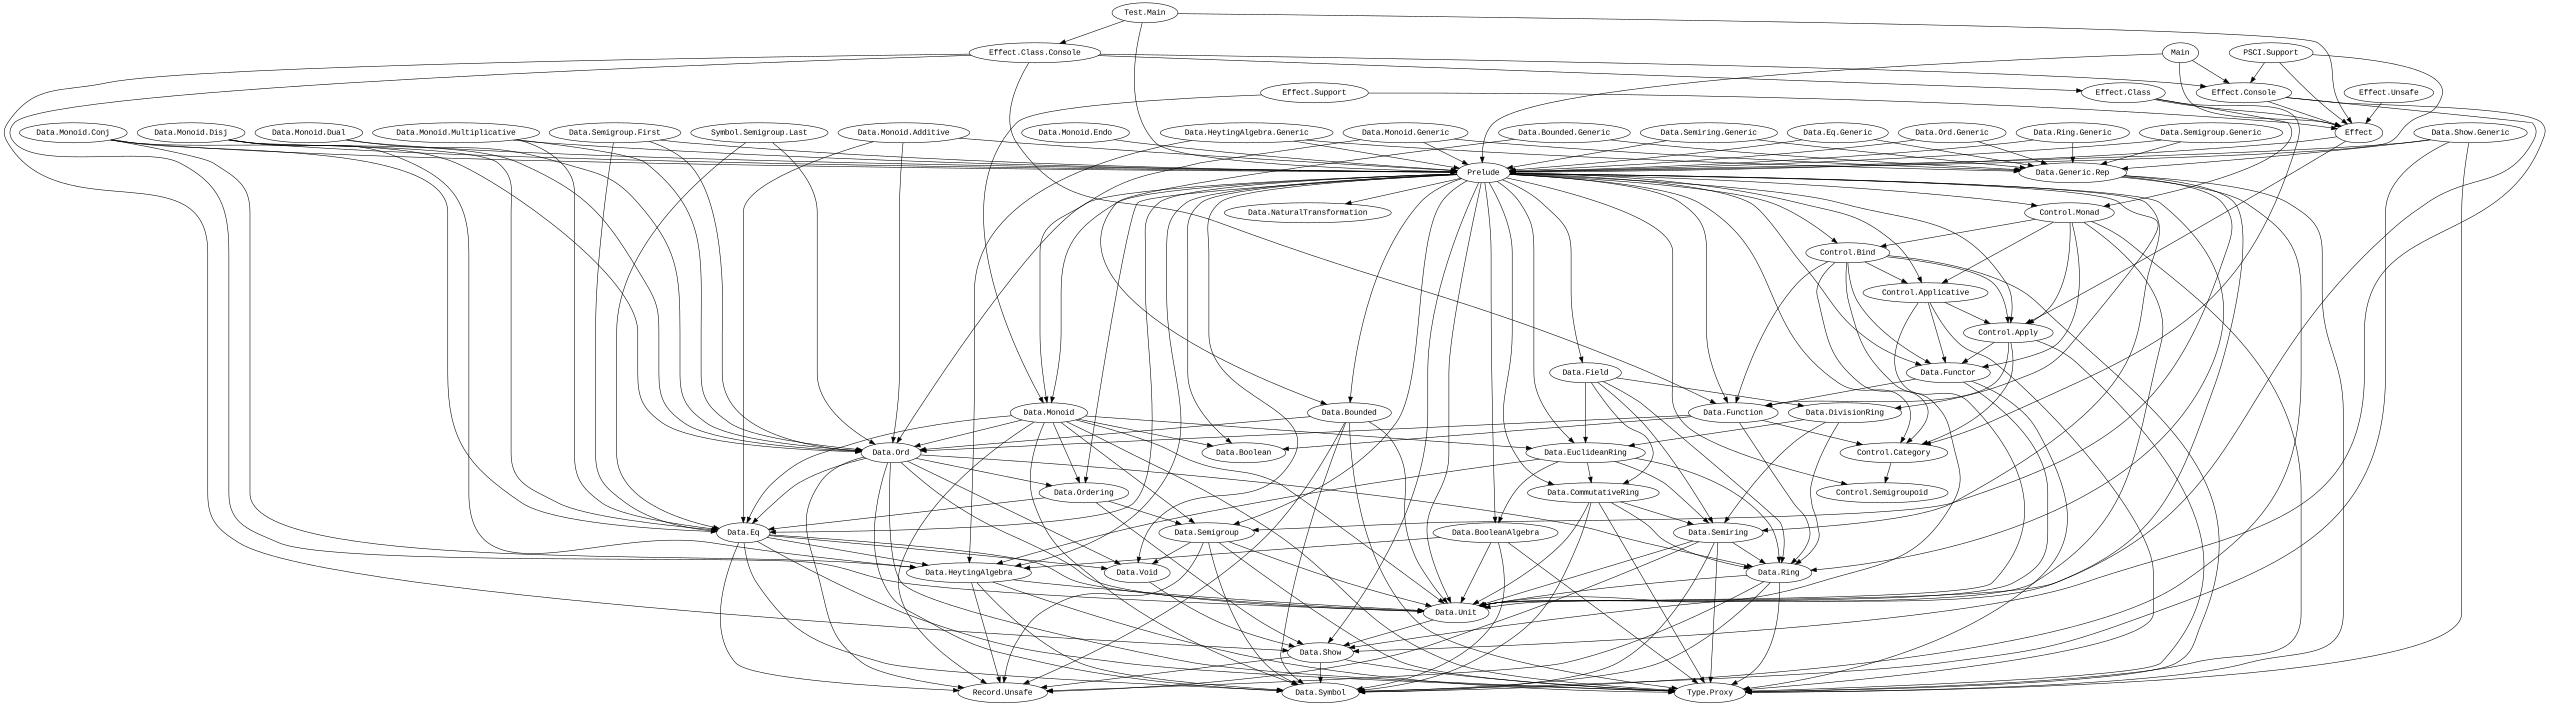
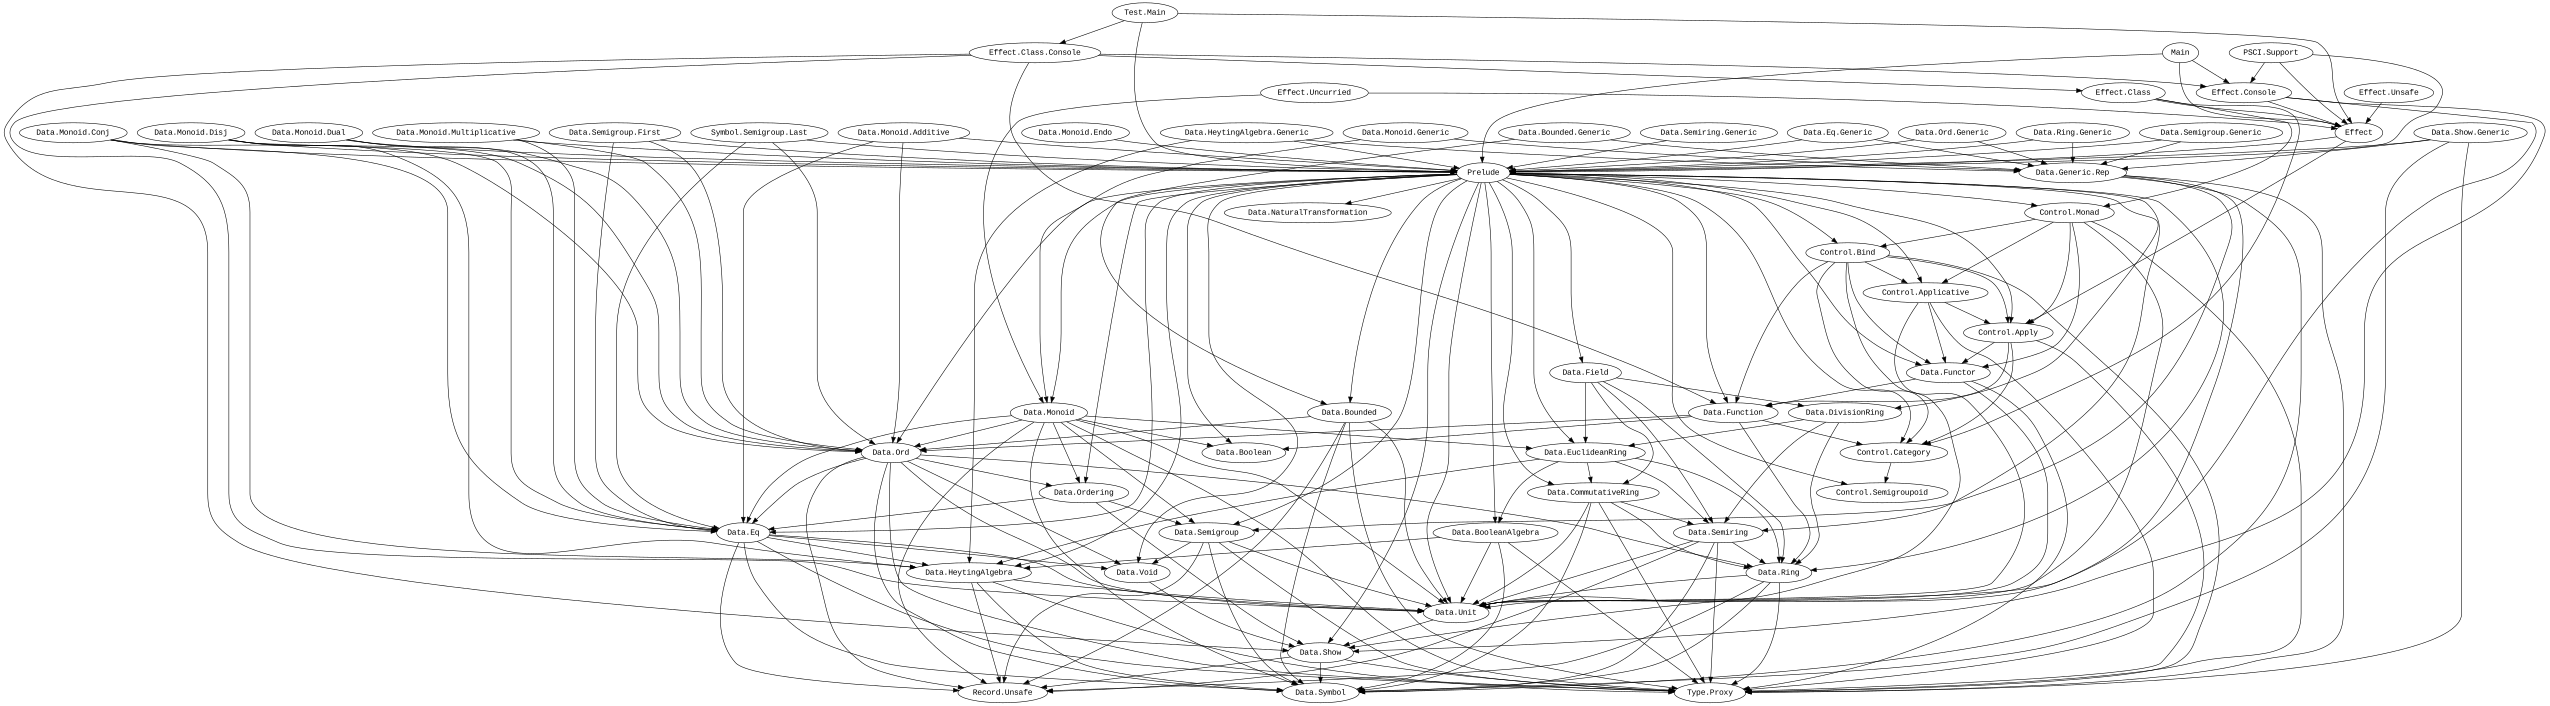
node "Effect.Support": label "Effect.Support" -> "Effect.Uncurried"
edge "Data.Semiring.Generic" -> "Data.Generic.Rep": removed
edge "Data.Monoid.Generic" -> "Prelude": now "Symbol.Semigroup.Last" -> "Prelude"
edge "Data.Monoid.Dual" -> "Data.Eq": added
